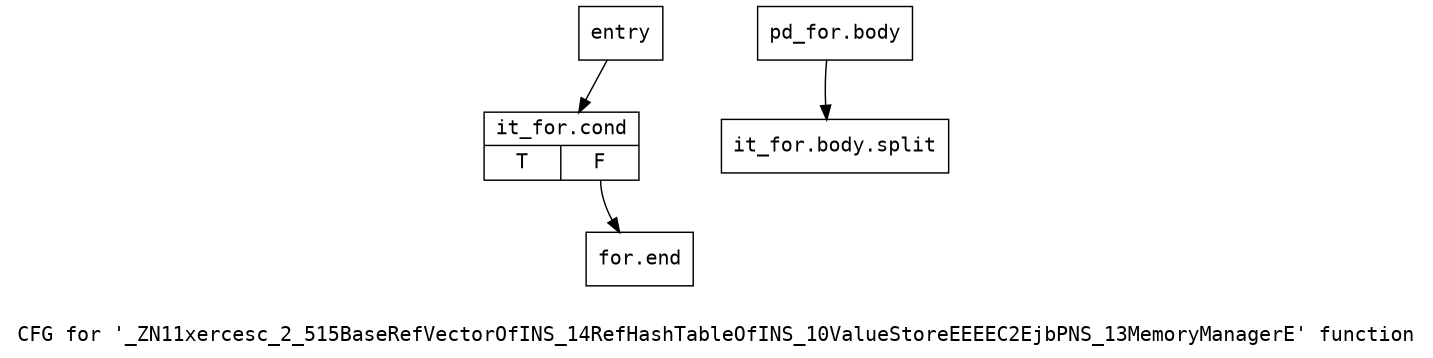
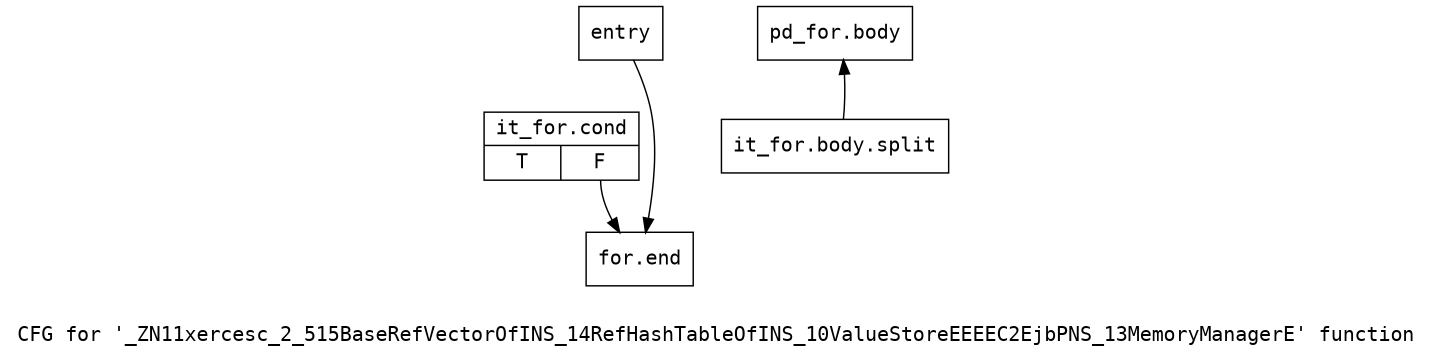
edge "entry" -> "it_for.cond": now "entry" -> "for.end"
edge "pd_for.body" -> "it_for.body.split": reversed
